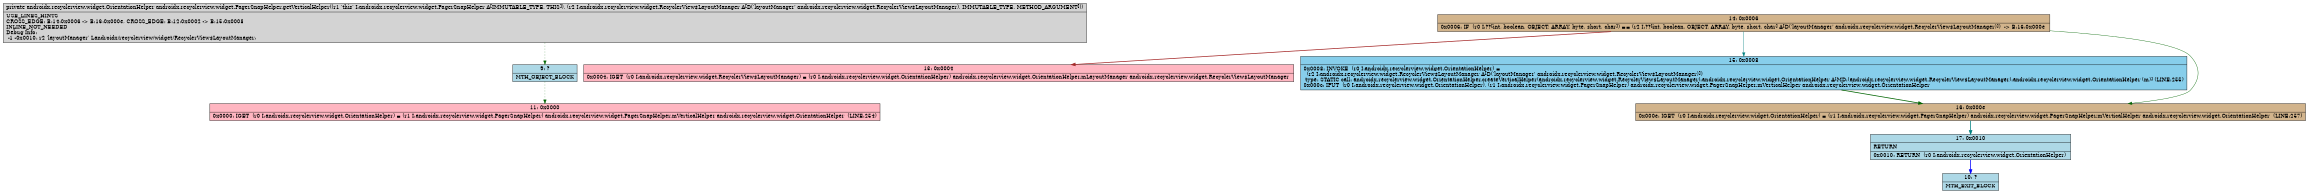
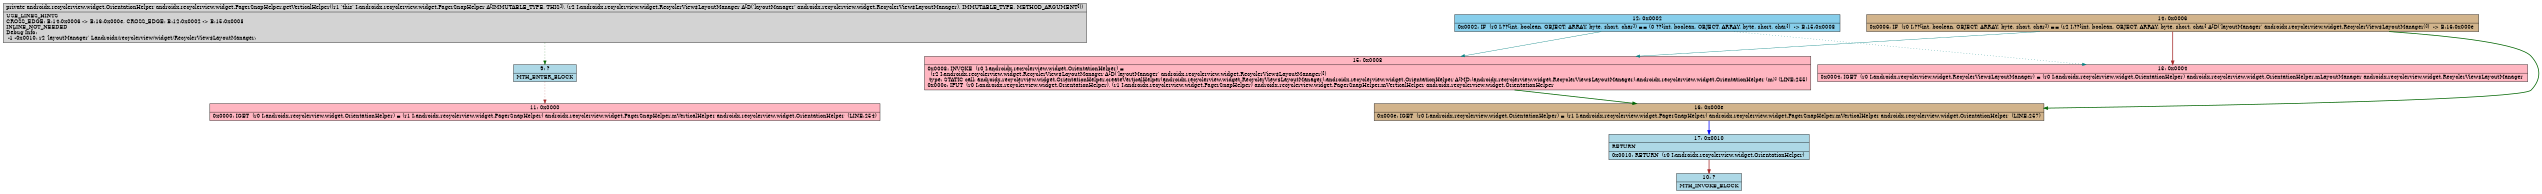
node "12: 0x0002": added
edge "14: 0x0006" -> "16: 0x000e": style solid -> bold
node "15: 0x0008": fillcolor skyblue -> lightpink
node "9: ?": text "MTH_OBJECT_BLOCK" -> "MTH_ENTER_BLOCK"
edge "9: ?" -> "11: 0x0000": color darkgreen -> brown
edge "16: 0x000e" -> "17: 0x0010": color teal -> blue
edge "17: 0x0010" -> "10: ?": color blue -> brown
node "10: ?": text "MTH_EXIT_BLOCK" -> "MTH_INVOKE_BLOCK"
